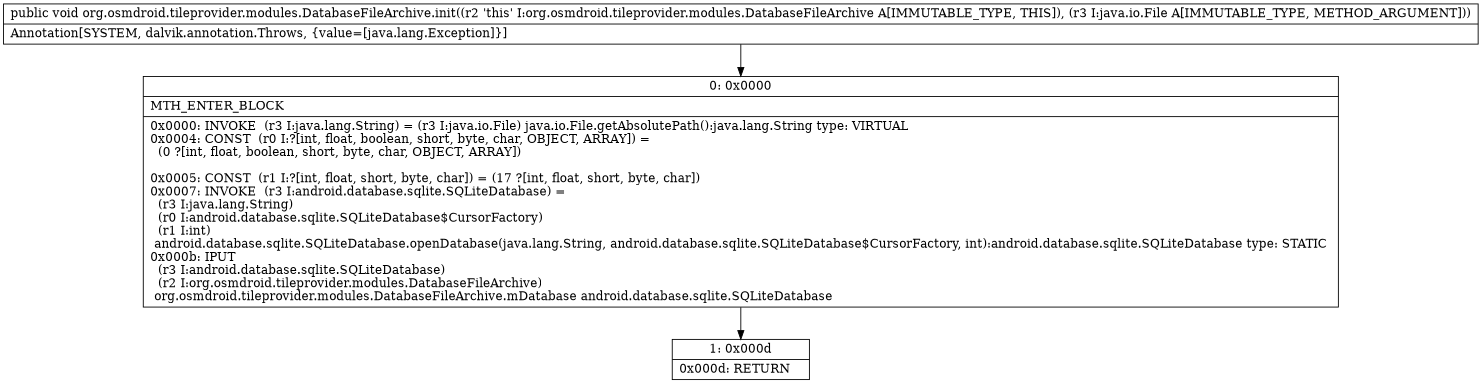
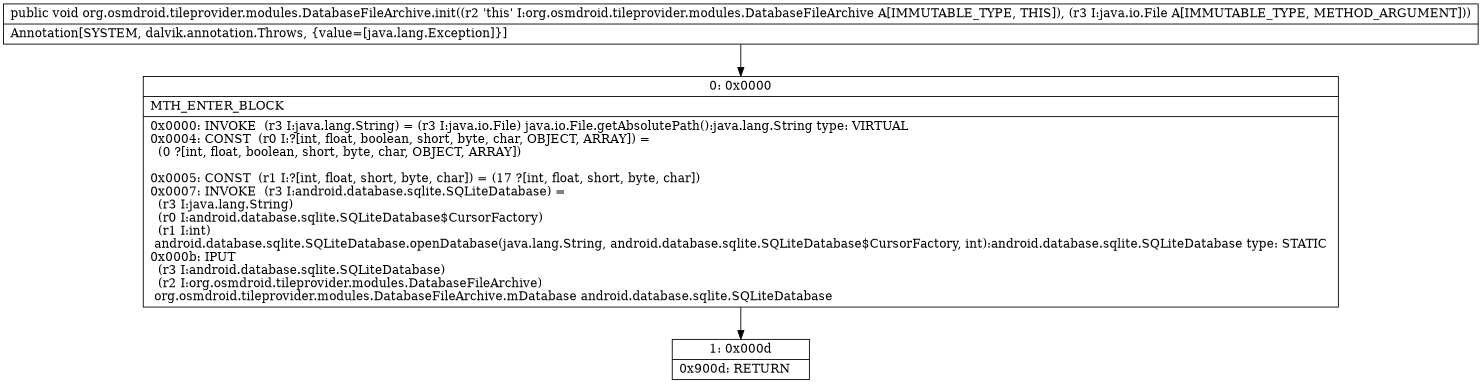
node "1: 0x000d": text "0x000d: RETURN" -> "0x900d: RETURN"
